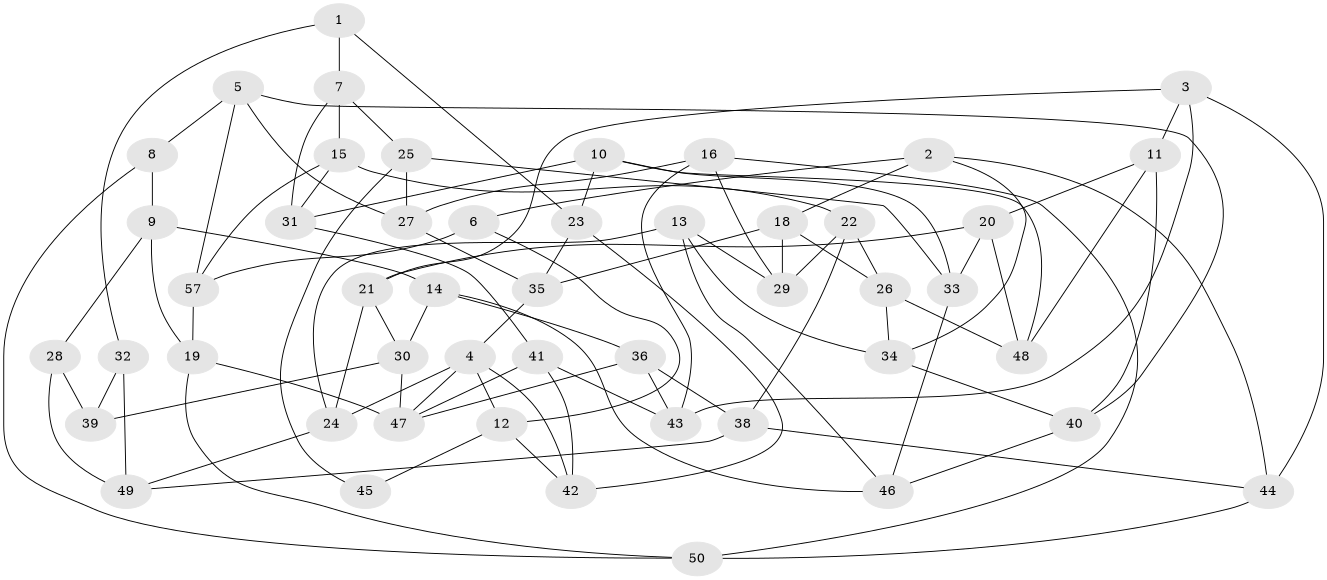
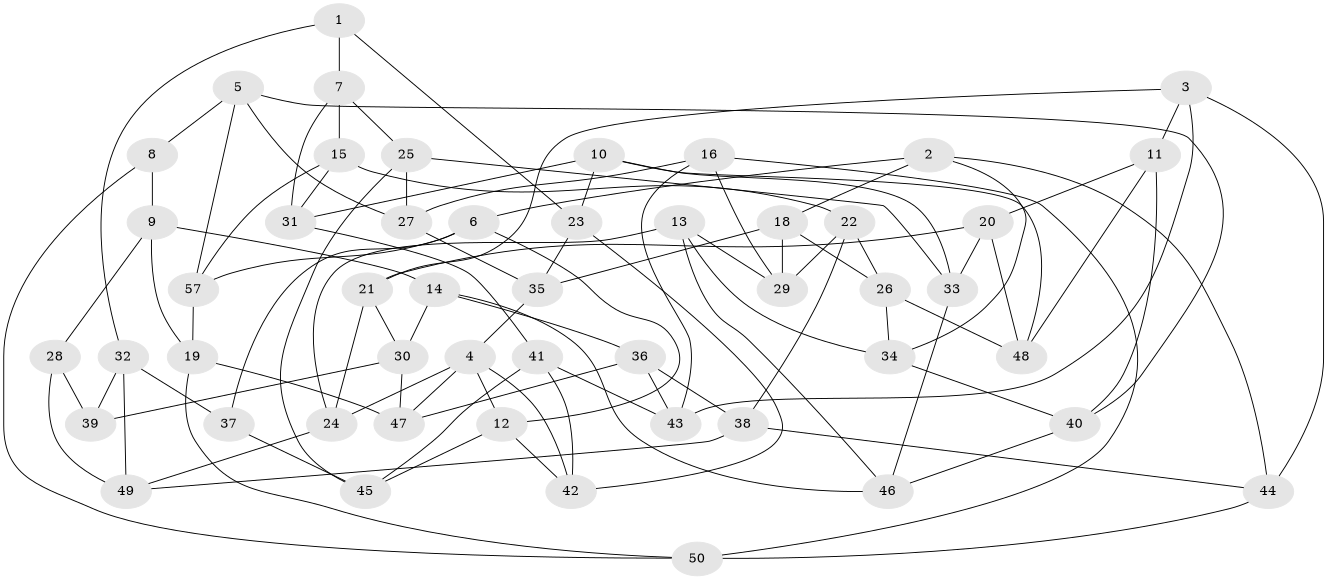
edge "41" -- "47": now "41" -- "45"
node "37": added
